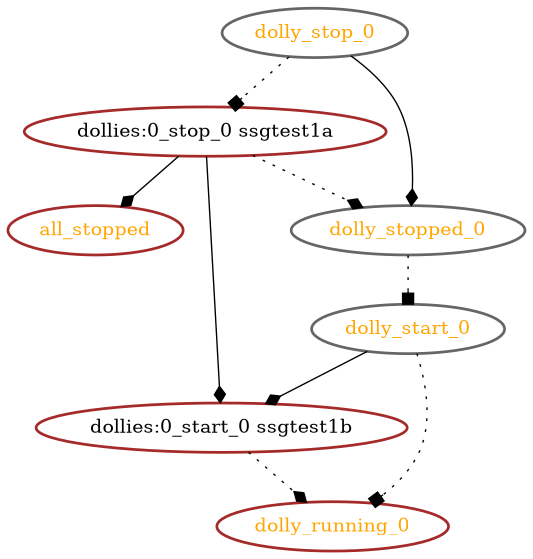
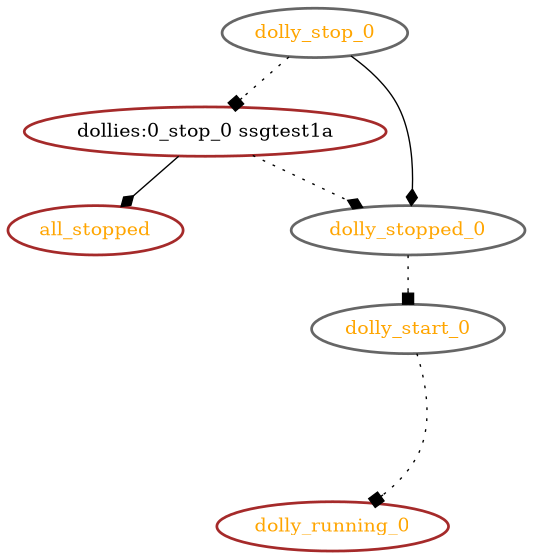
node "dollies:0_start_0 ssgtest1b": removed
